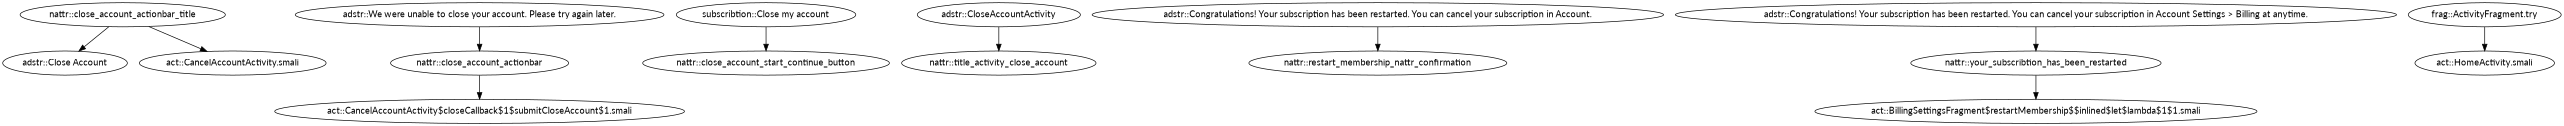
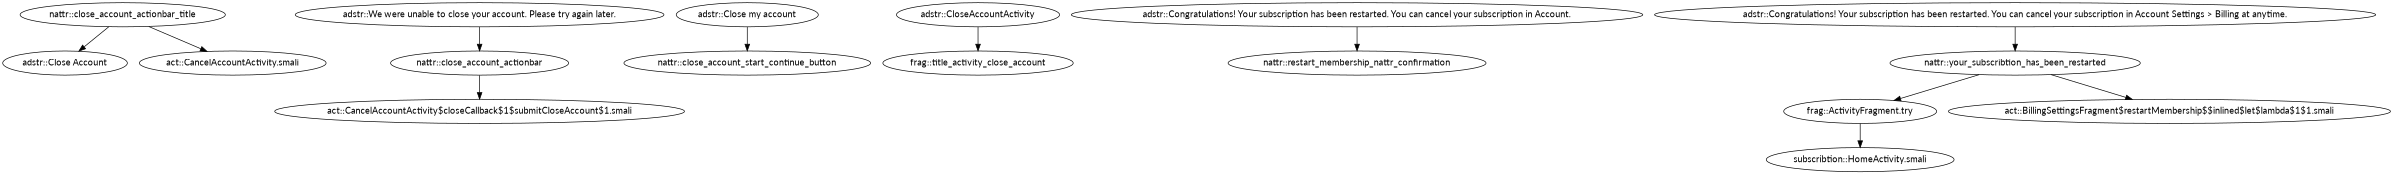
node "subscribtion::Close my account": label "subscribtion::Close my account" -> "adstr::Close my account"
node "nattr::title_activity_close_account": label "nattr::title_activity_close_account" -> "frag::title_activity_close_account"
node "act::HomeActivity.smali": label "act::HomeActivity.smali" -> "subscribtion::HomeActivity.smali"
edge "nattr::your_subscribtion_has_been_restarted" -> "frag::ActivityFragment.try": added
